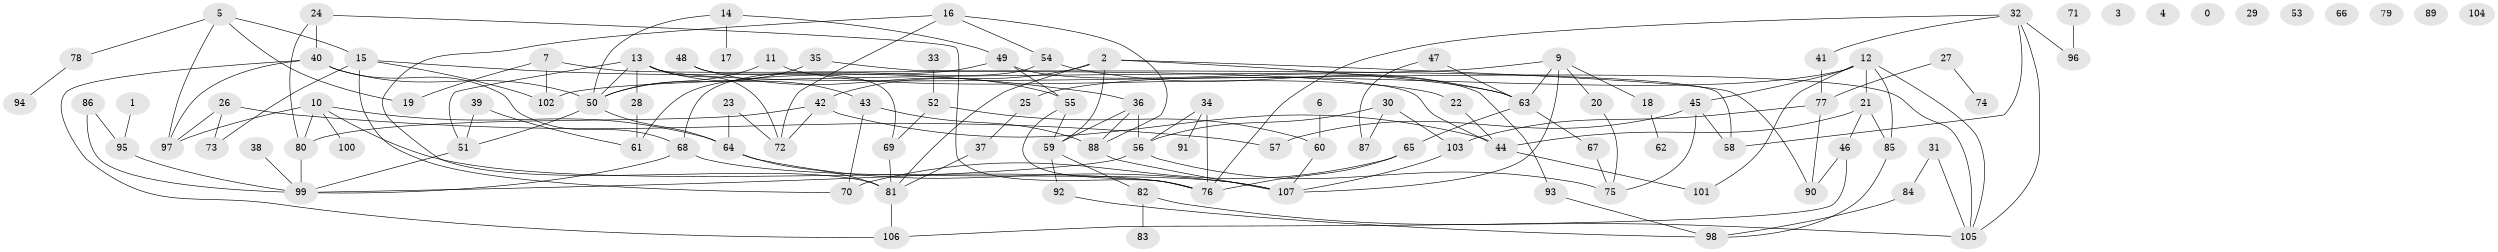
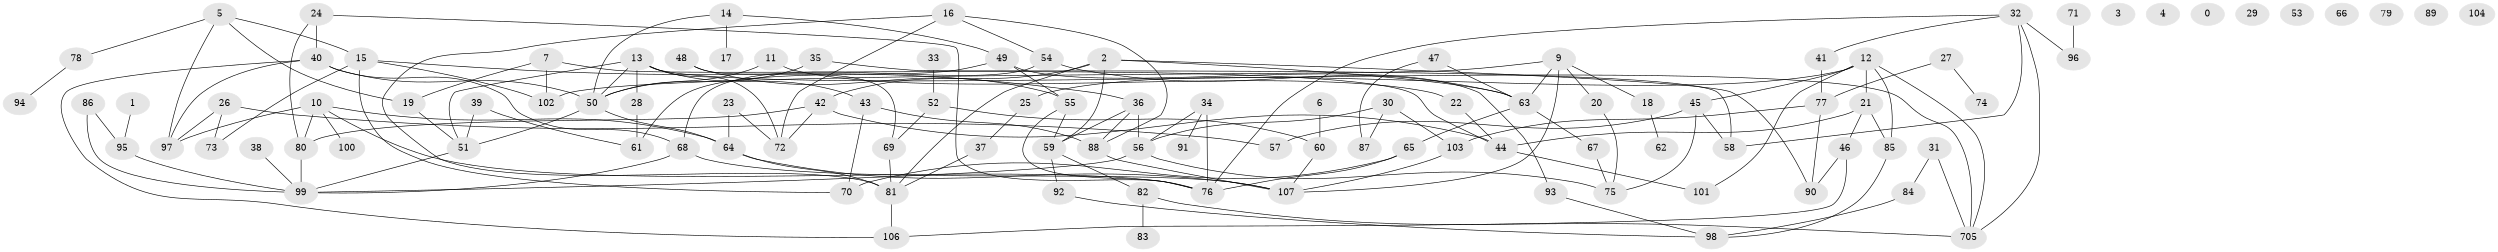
edge "19" -- "51": added
node "105": label "105" -> "705"
